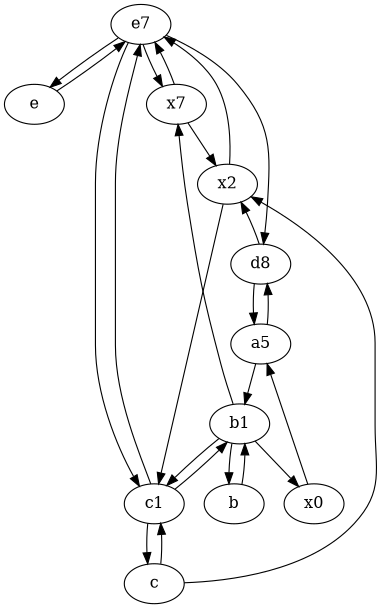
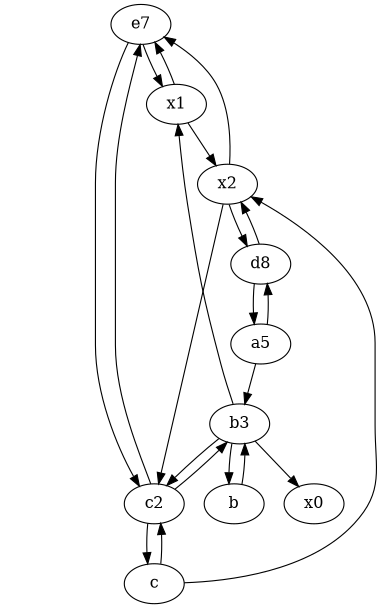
node "e": removed
node "x7": label "x7" -> "x1"
edge "e7" -> "d8": now "x2" -> "d8"
node "b1": label "b1" -> "b3"
edge "x0" -> "a5": removed
node "c1": label "c1" -> "c2"
